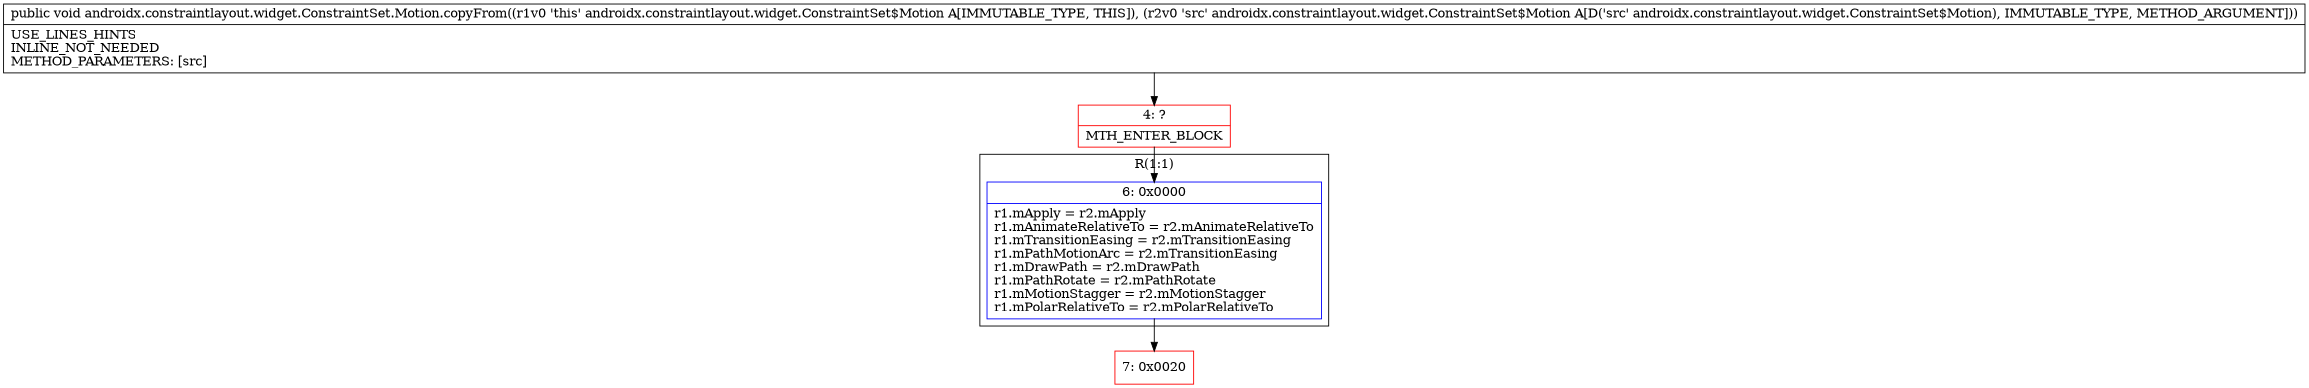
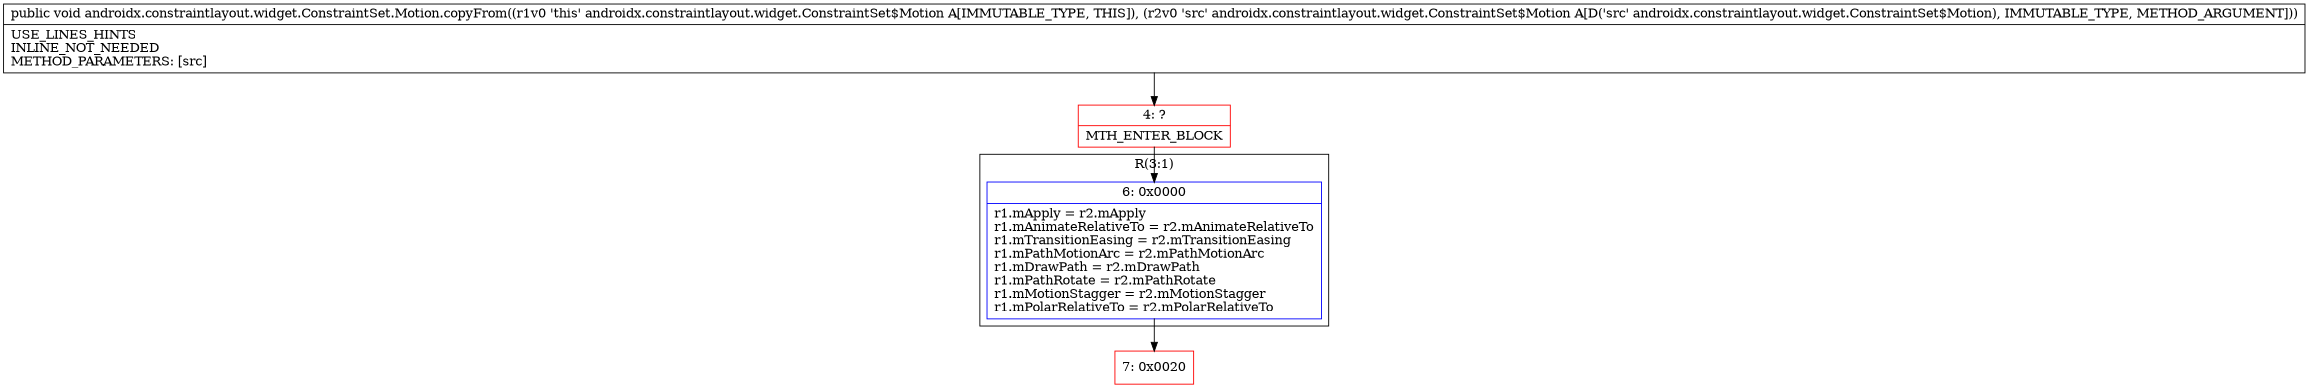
cluster "R(1:1)": label "R(1:1)" -> "R(3:1)"
node "6: 0x0000": text "r1.mPathMotionArc = r2.mTransitionEasing" -> "r1.mPathMotionArc = r2.mPathMotionArc"
